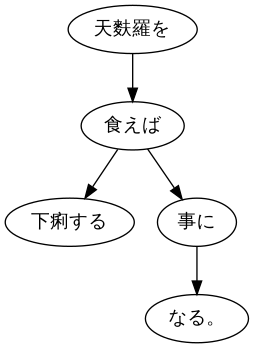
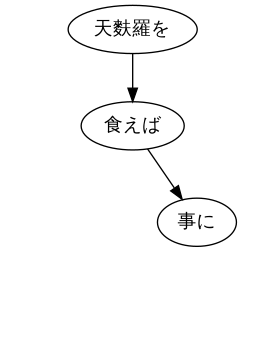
node "下痢する": removed
node "なる。": removed
